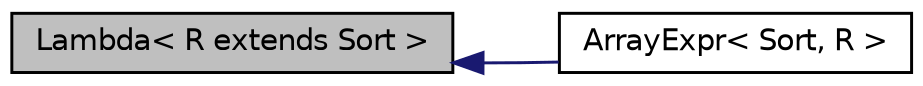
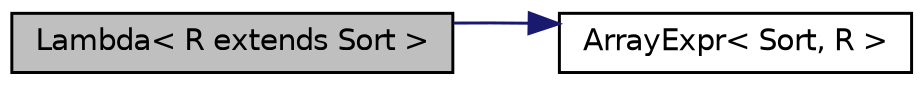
edge "ArrayExpr< Sort, R >" -> "Lambda< R extends Sort >": reversed
